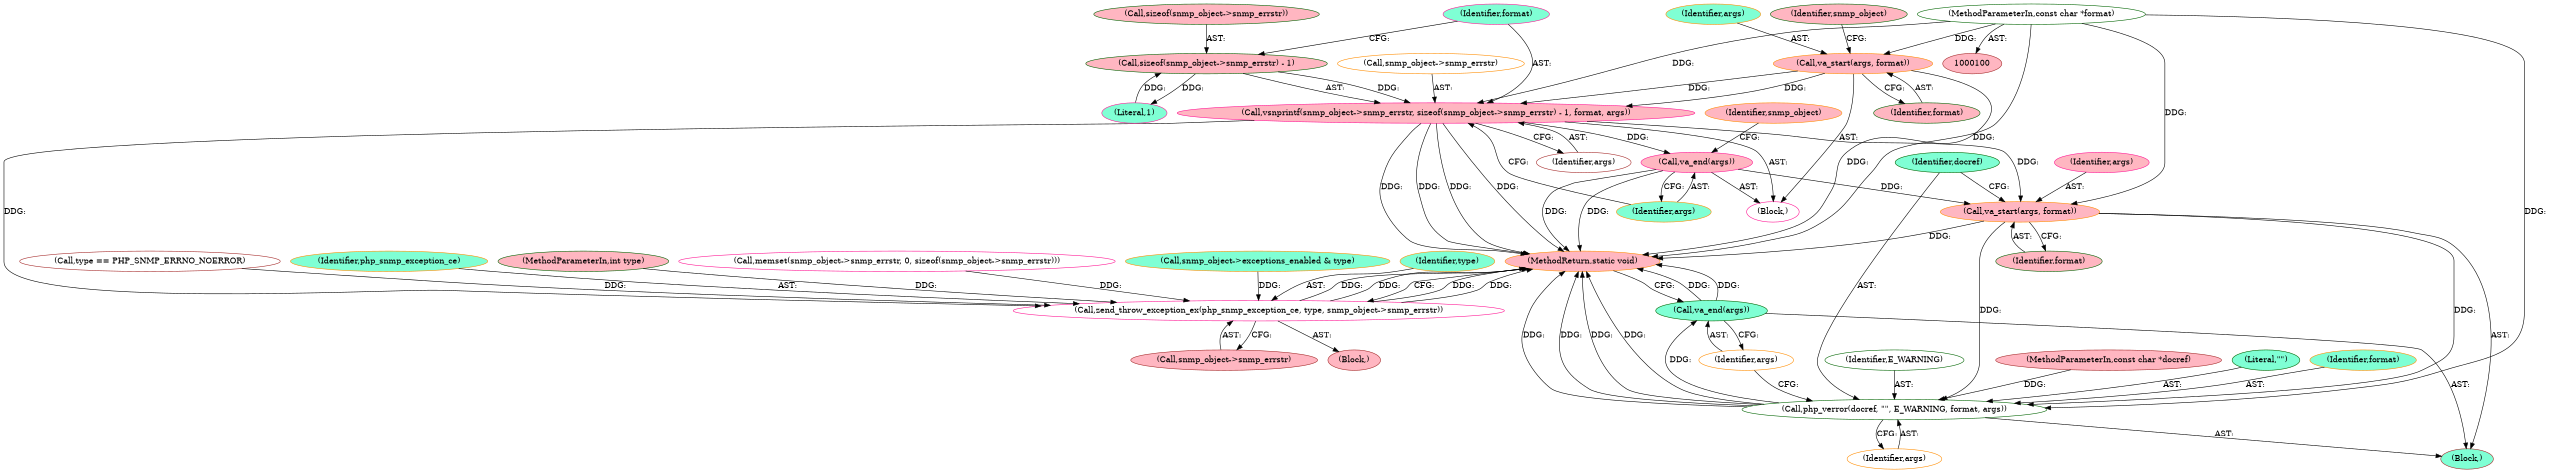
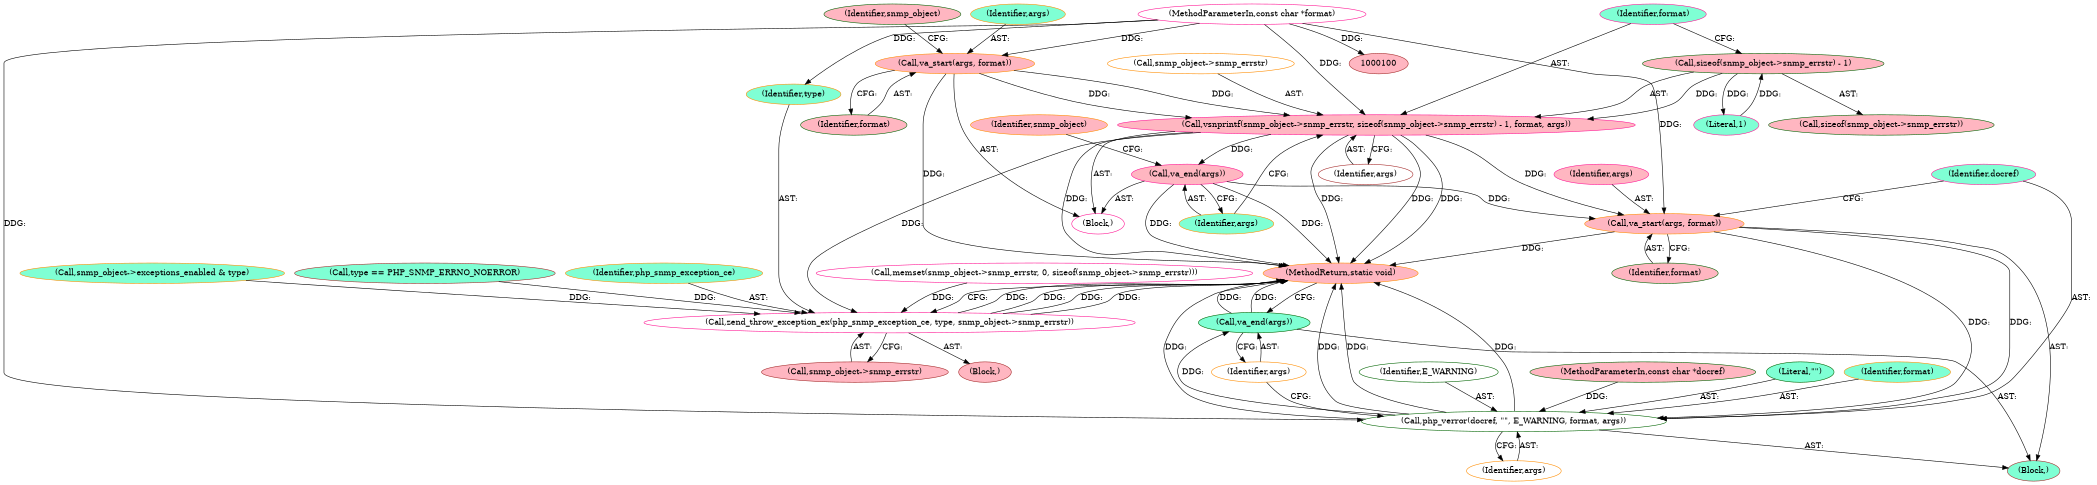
node "(MethodParameterIn,const char *format)": color darkgreen -> deeppink
edge "(Call,sizeof(snmp_object->snmp_errstr))" -> "(Call,sizeof(snmp_object->snmp_errstr) - 1)": reversed
edge "(MethodParameterIn,const char *format)" -> "1000100": label "AST: " -> "DDG: "
node "(Identifier,docref)": color darkgreen -> deeppink
edge "(MethodParameterIn,const char *format)" -> "(MethodReturn,static void)": now "(MethodParameterIn,const char *format)" -> "(Identifier,type)"
node "(Call,type == PHP_SNMP_ERRNO_NOERROR)": fillcolor white -> aquamarine
node "(MethodParameterIn,int type)": removed
node "(MethodParameterIn,const char *docref)": color brown -> darkgreen
